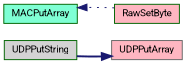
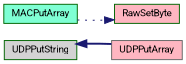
edge "RawSetByte" -> "MACPutArray": reversed
edge "UDPPutString" -> "UDPPutArray": reversed
